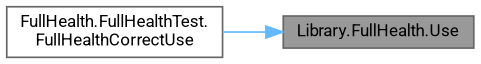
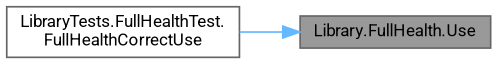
node "FullHealth.FullHealthTest. FullHealthCorrectUse": label "FullHealth.FullHealthTest. FullHealthCorrectUse" -> "LibraryTests.FullHealthTest. FullHealthCorrectUse"
